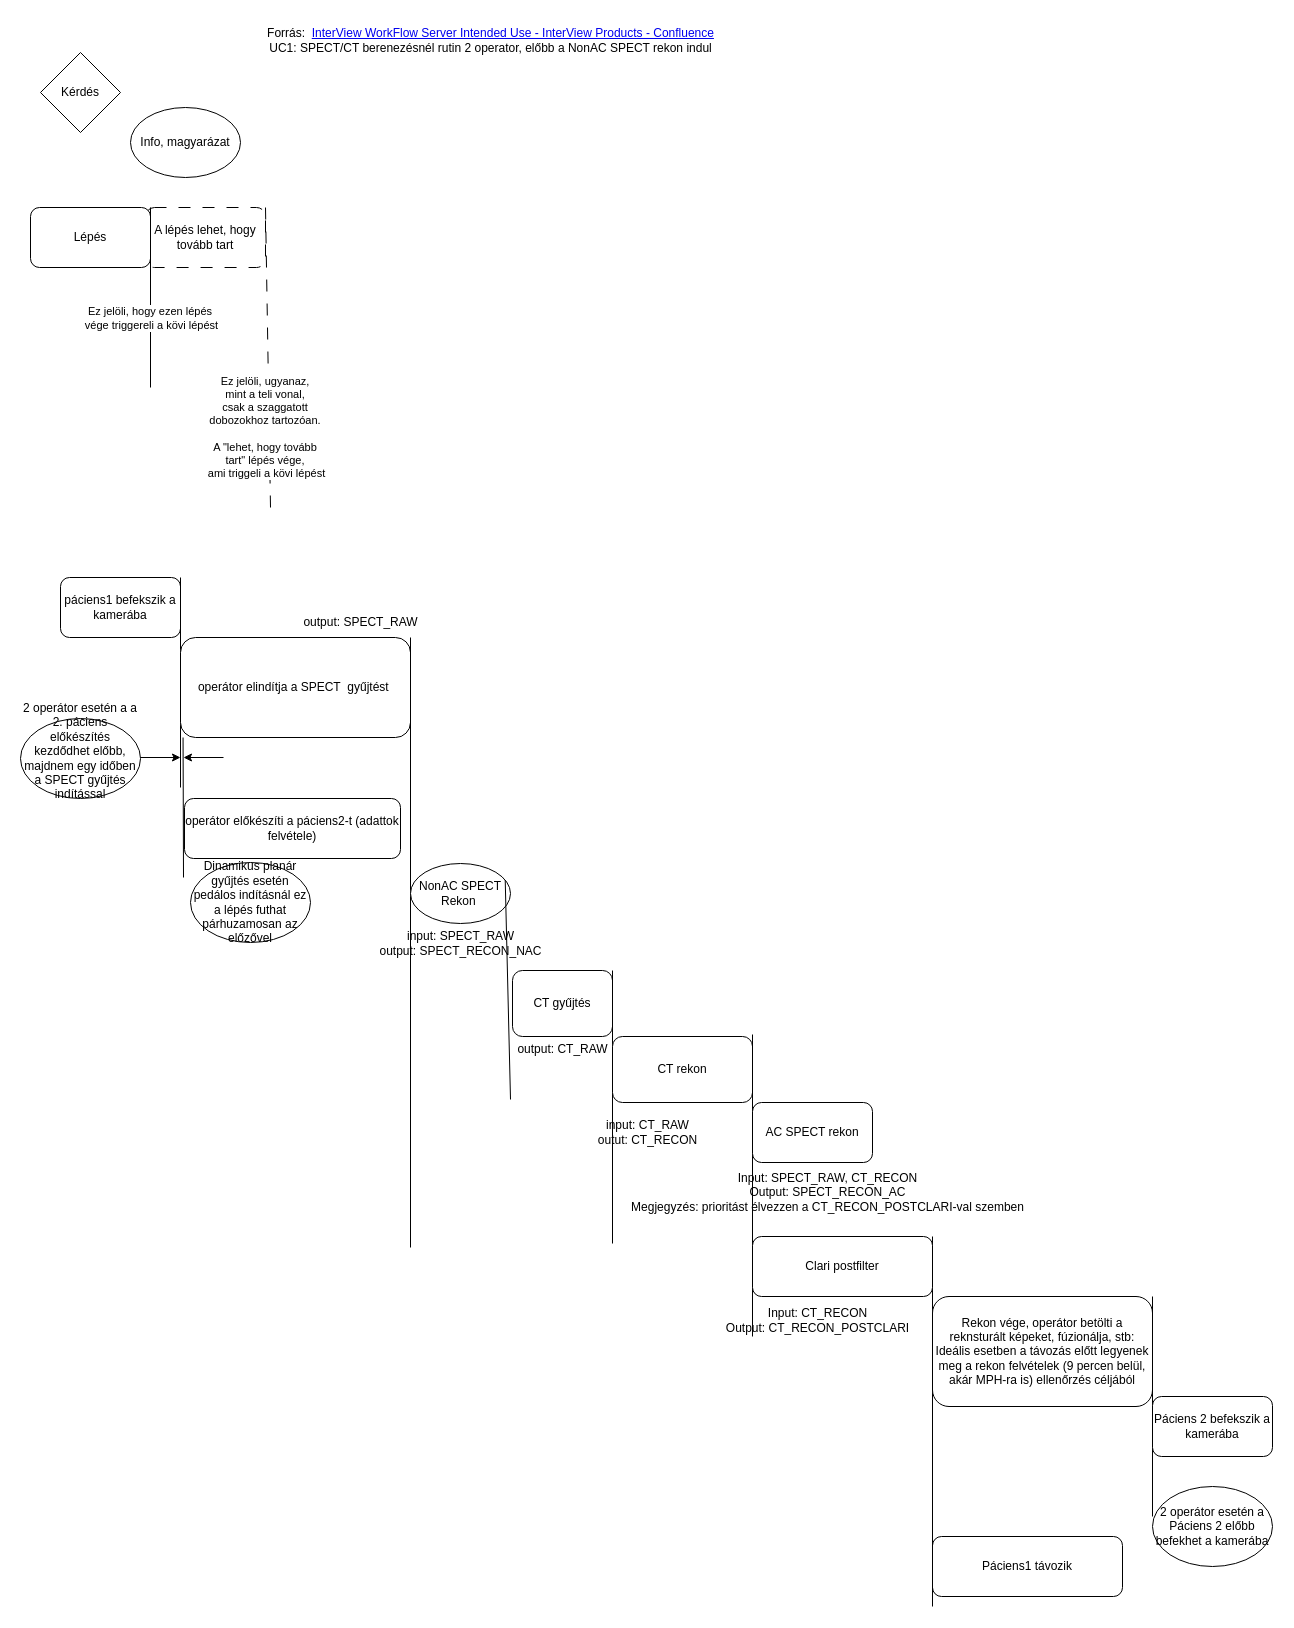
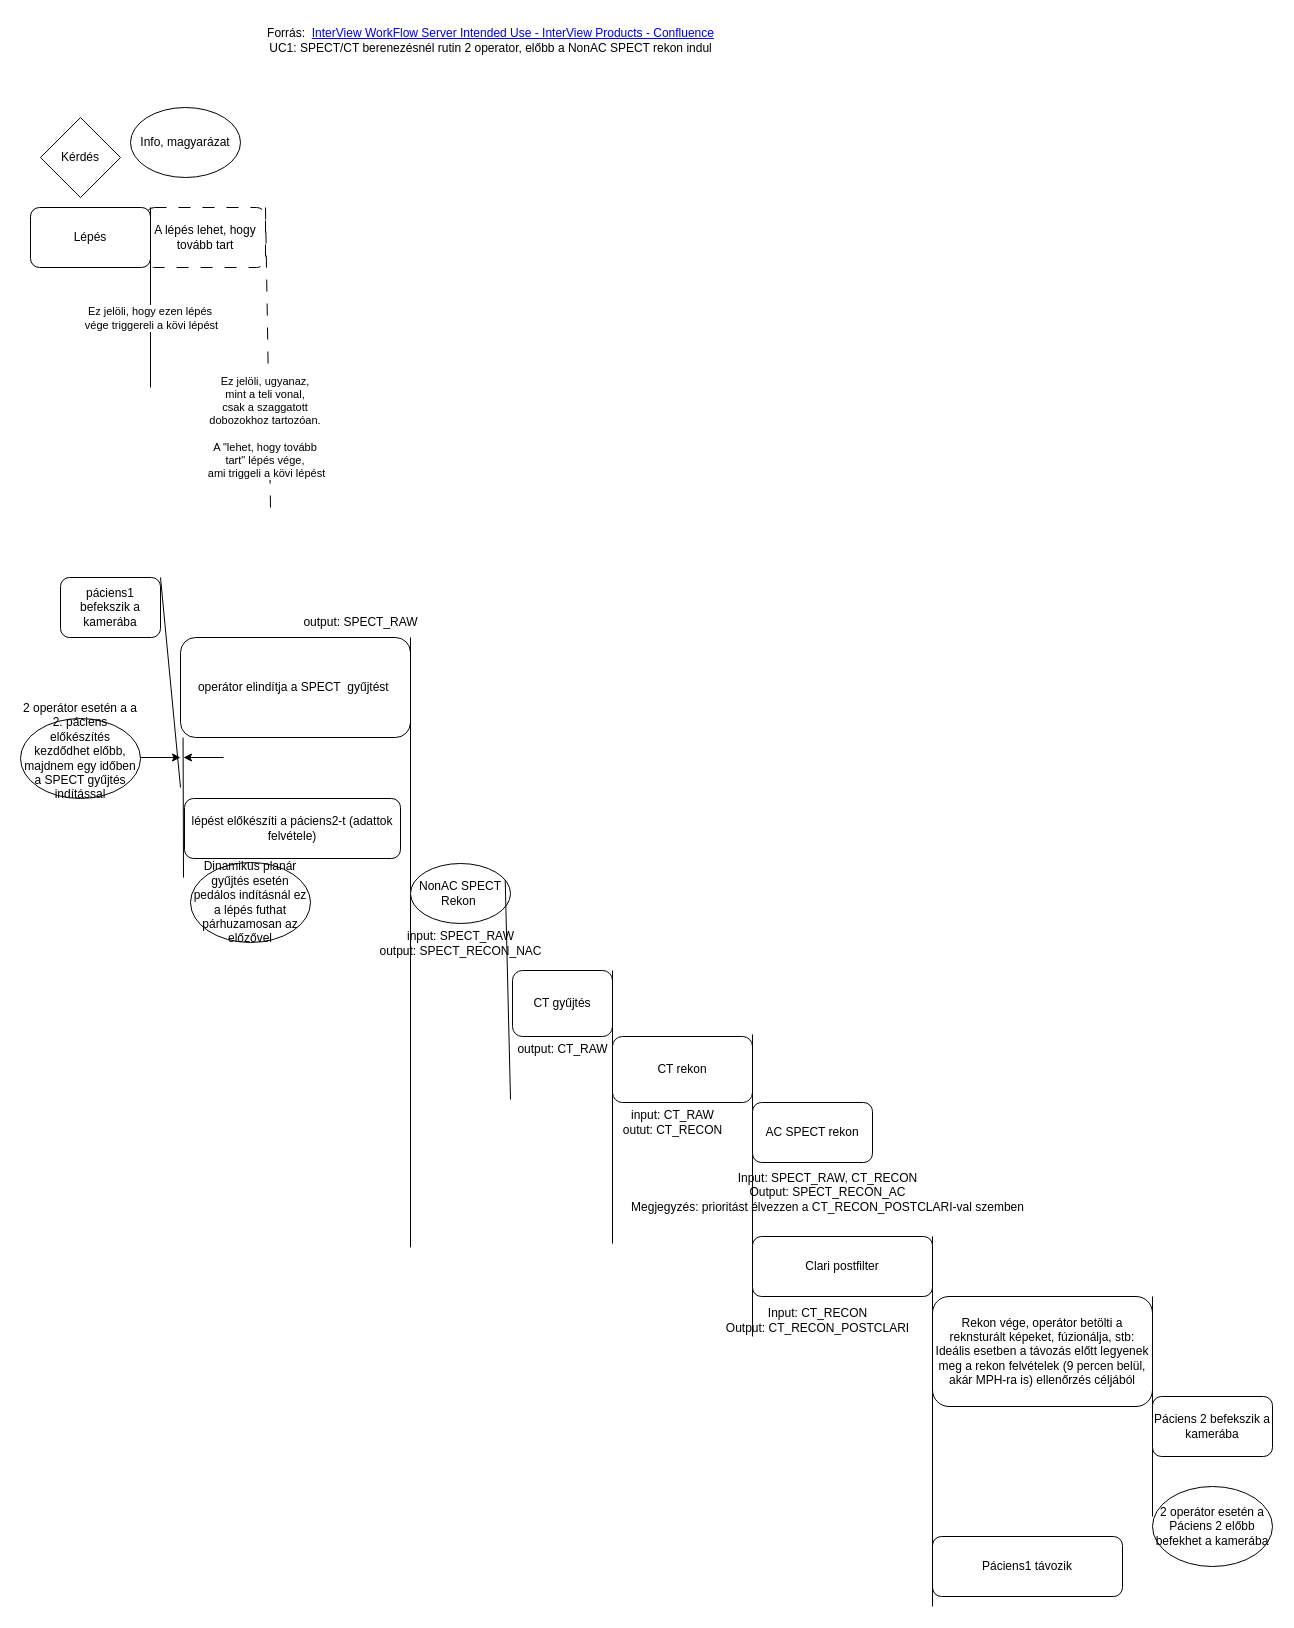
node "Kérdés": moved (81, 93) -> (81, 158)
node "páciens1 befekszik a kamerába": size 120x60 -> 100x60
node "operátor előkészíti a páciens2-t (adattok felvétele)": label "operátor előkészíti a páciens2-t (adattok felvétele)" -> "lépést előkészíti a páciens2-t (adattok felvétele)"
node "input: CT_RAW outut: CT_RECON": moved (648, 1133) -> (673, 1123)
